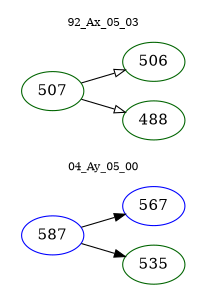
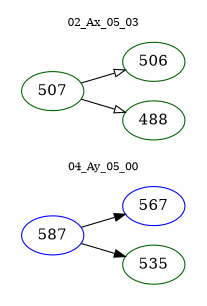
cluster "92_Ax_05_03": label "92_Ax_05_03" -> "02_Ax_05_03"
